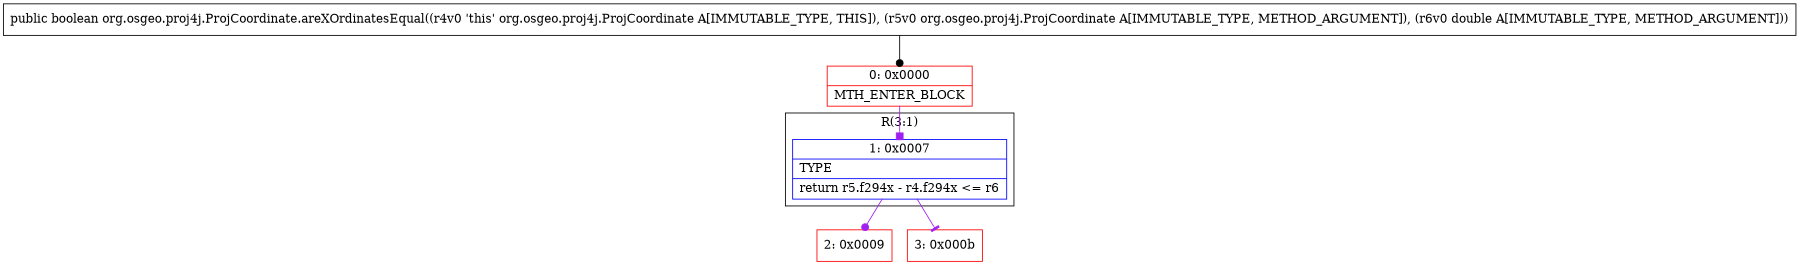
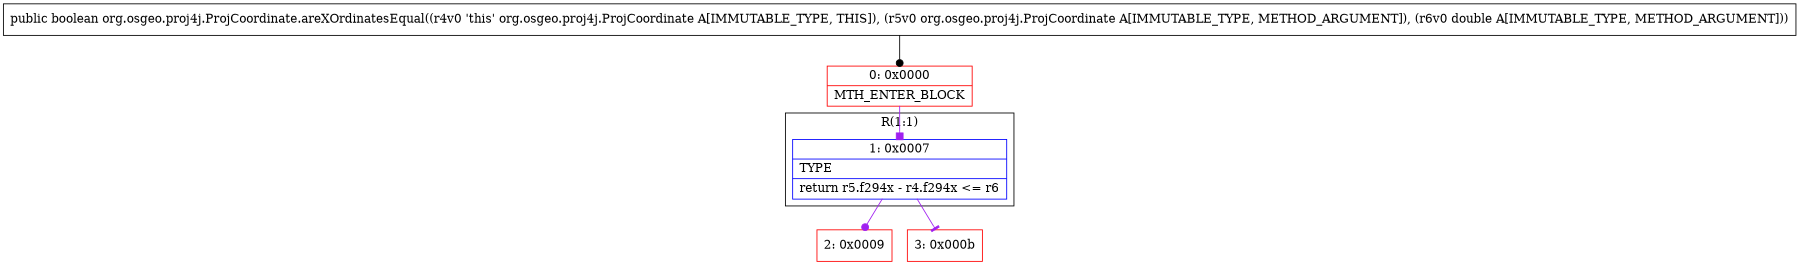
cluster "R(3:1)": label "R(3:1)" -> "R(1:1)"
